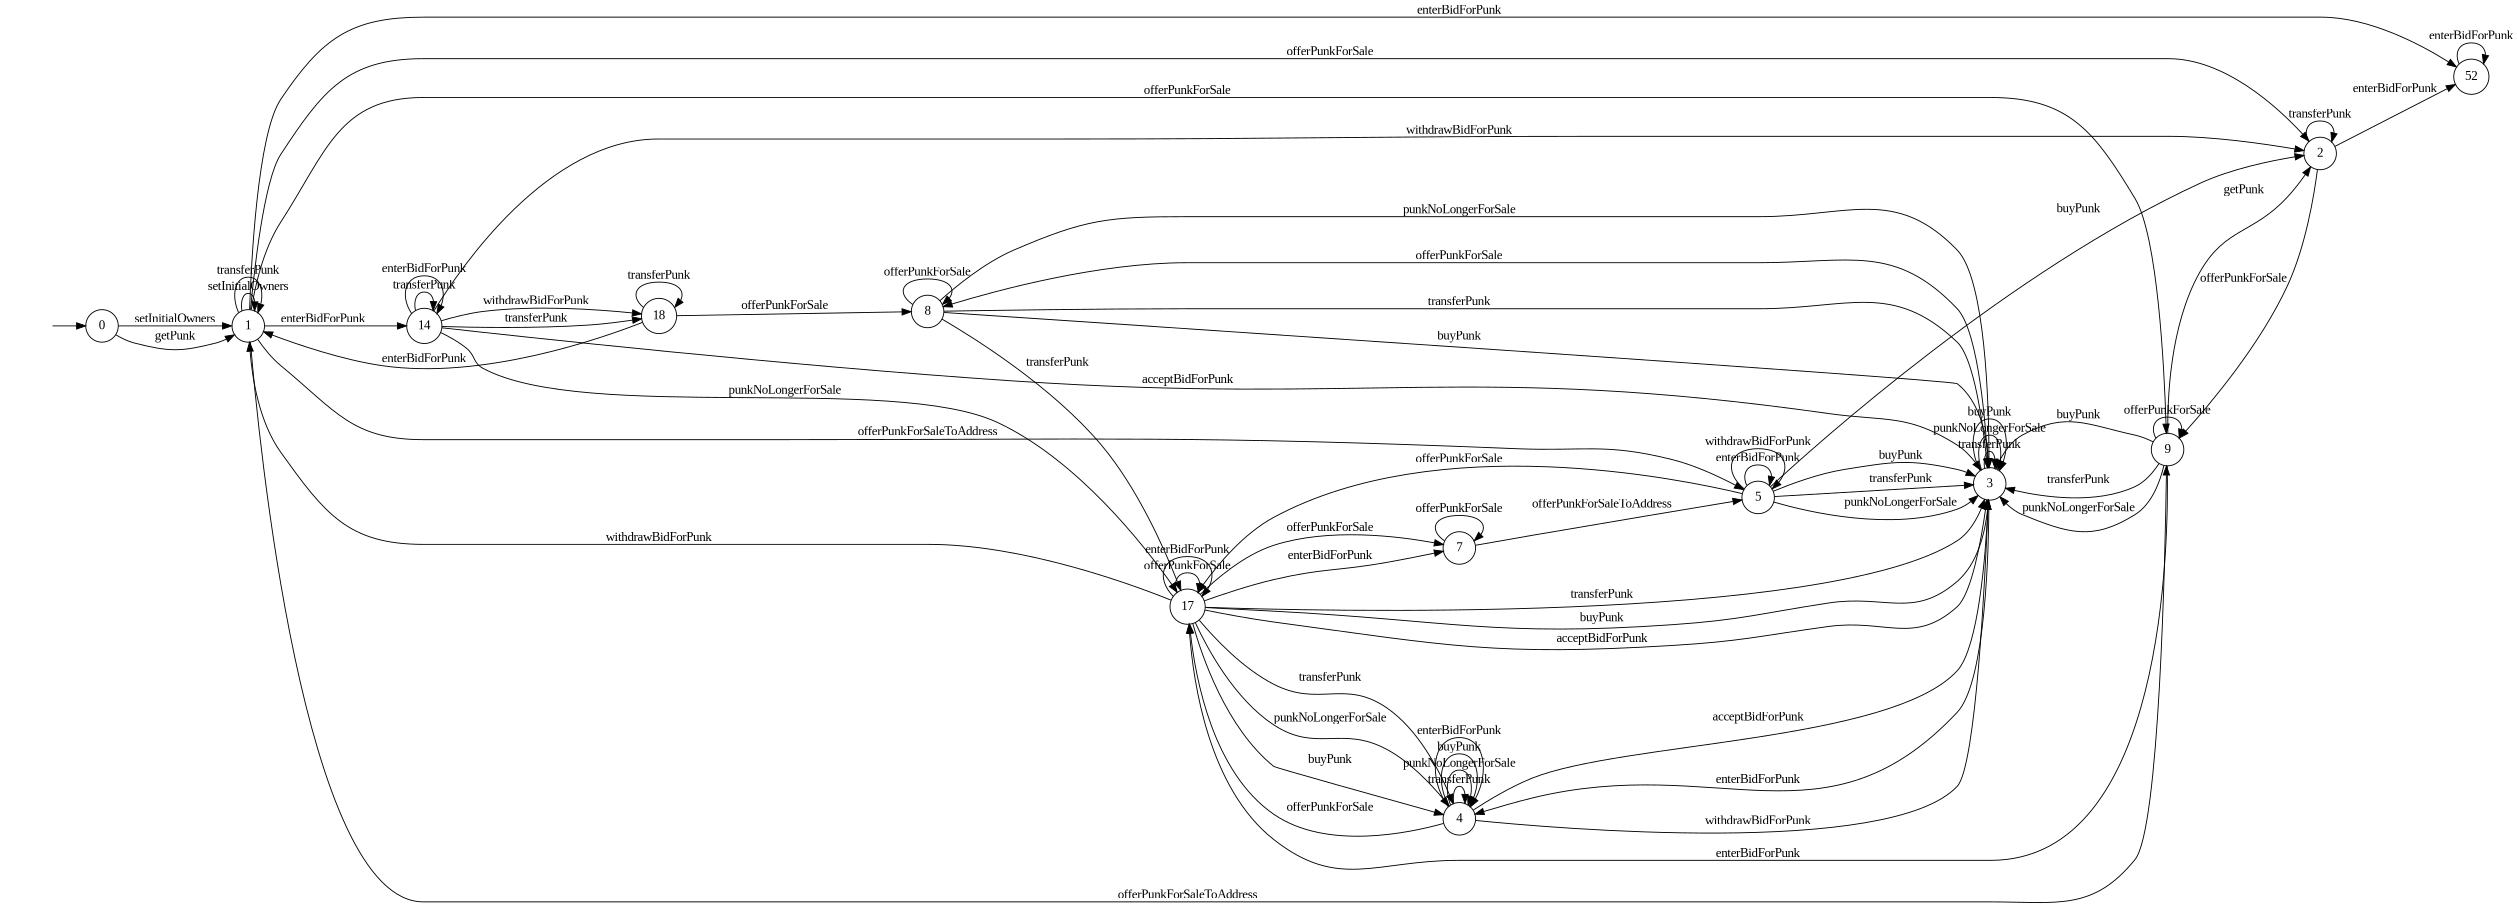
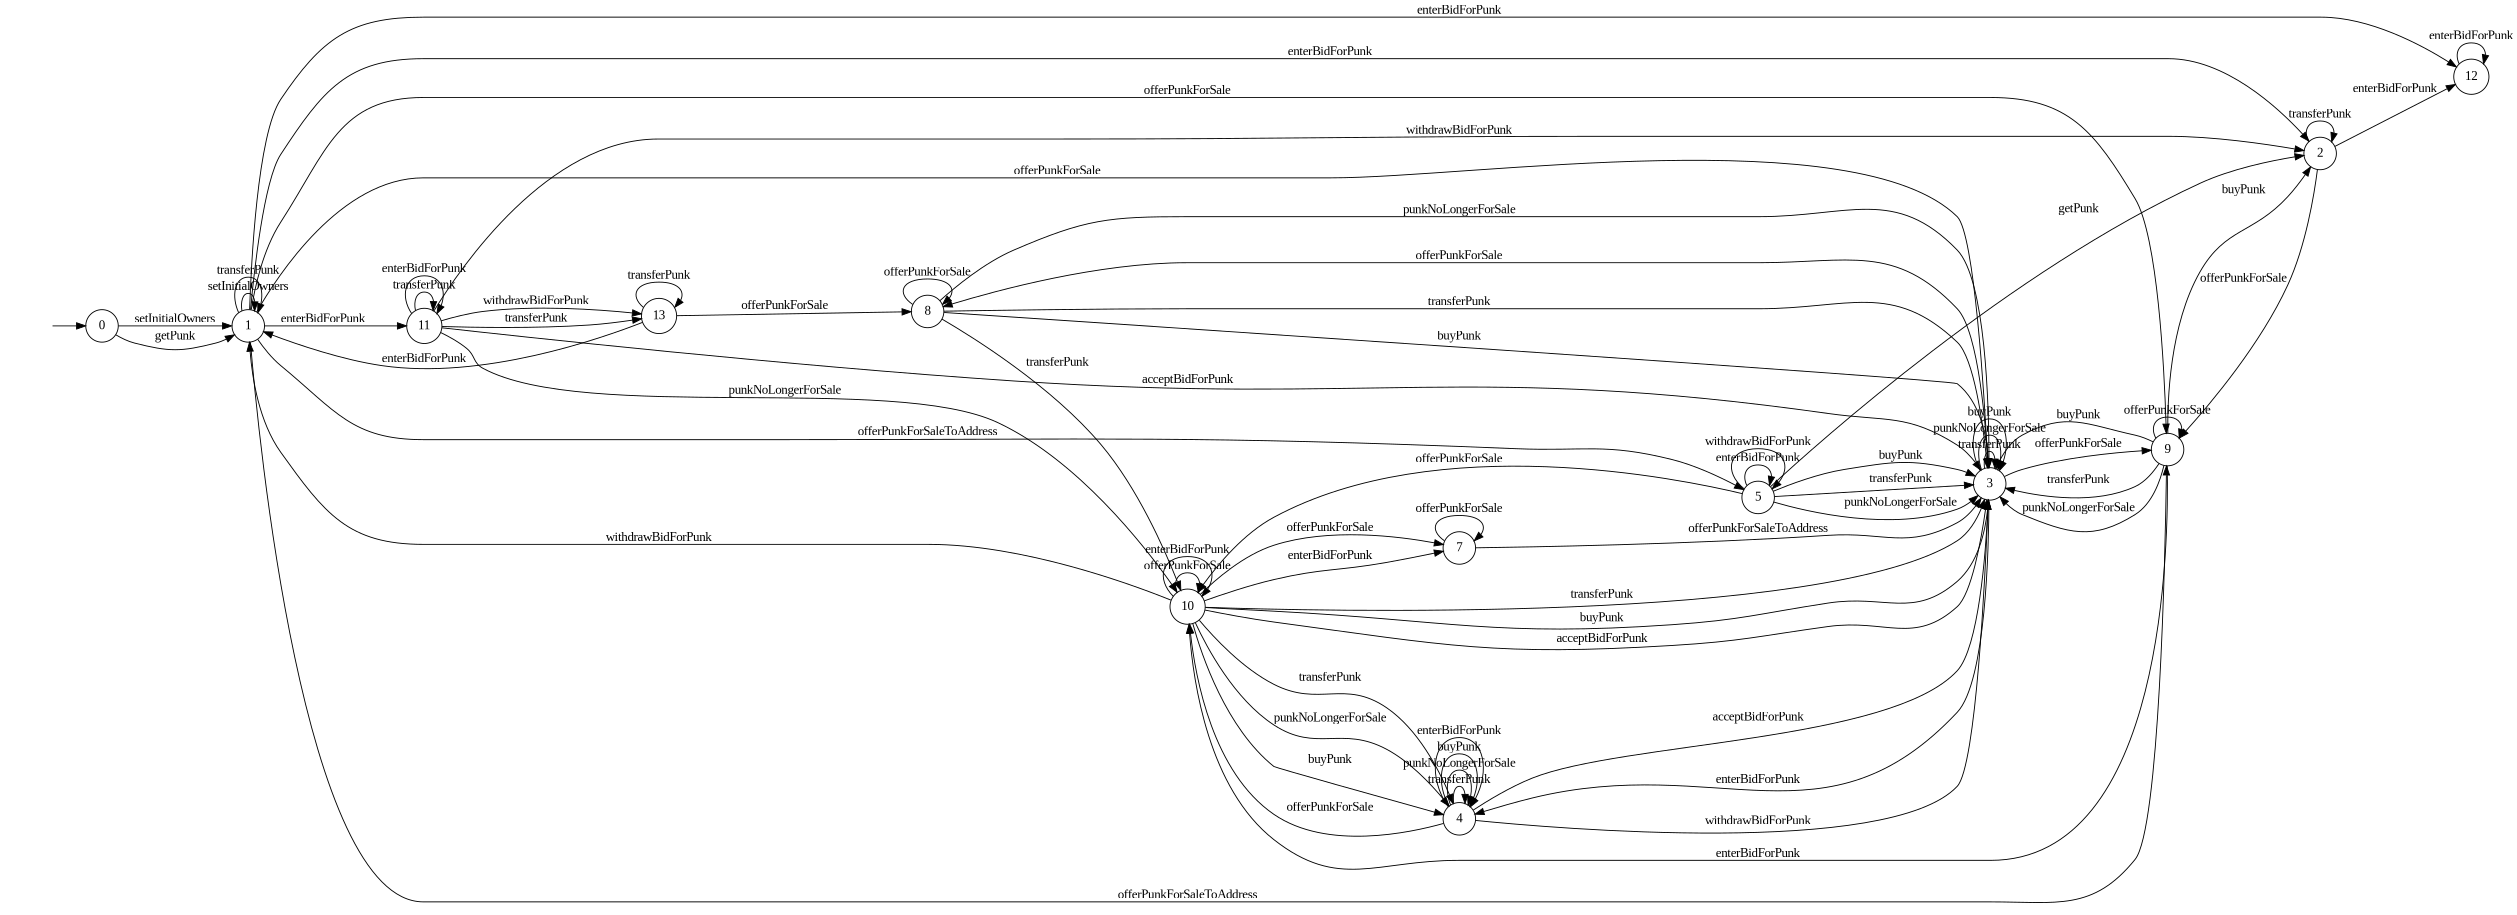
edge "1" -> "2": label "offerPunkForSale" -> "enterBidForPunk"
node "52": label "52" -> "12"
edge "1" -> "3": added, label "offerPunkForSale"
edge "9" -> "2": label "getPunk" -> "buyPunk"
edge "5" -> "2": label "buyPunk" -> "getPunk"
node "18": label "18" -> "13"
node "14": label "14" -> "11"
edge "3" -> "9": added, label "offerPunkForSale"
edge "7" -> "5": now "7" -> "3"
node "17": label "17" -> "10"
